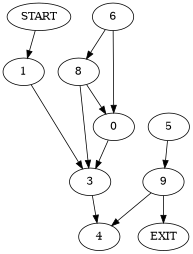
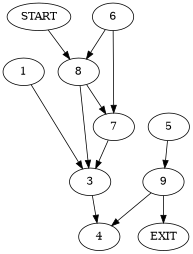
edge "START" -> "1": now "START" -> "8"
node "0": label "0" -> "7"
